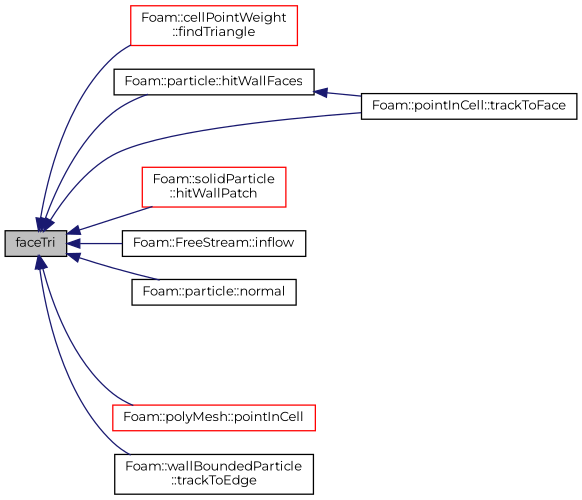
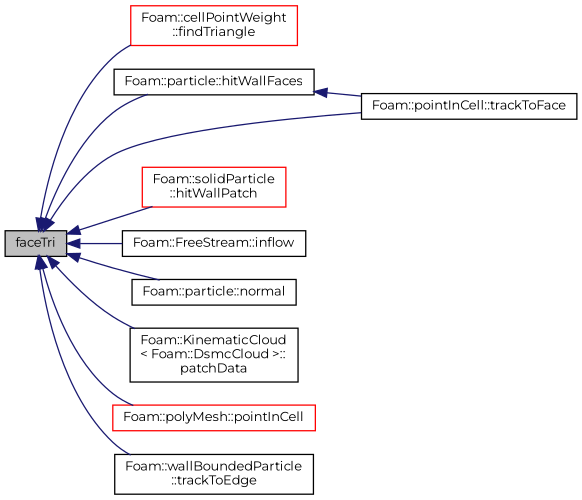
node "Foam::KinematicCloud < Foam::DsmcCloud >:: patchData": added
